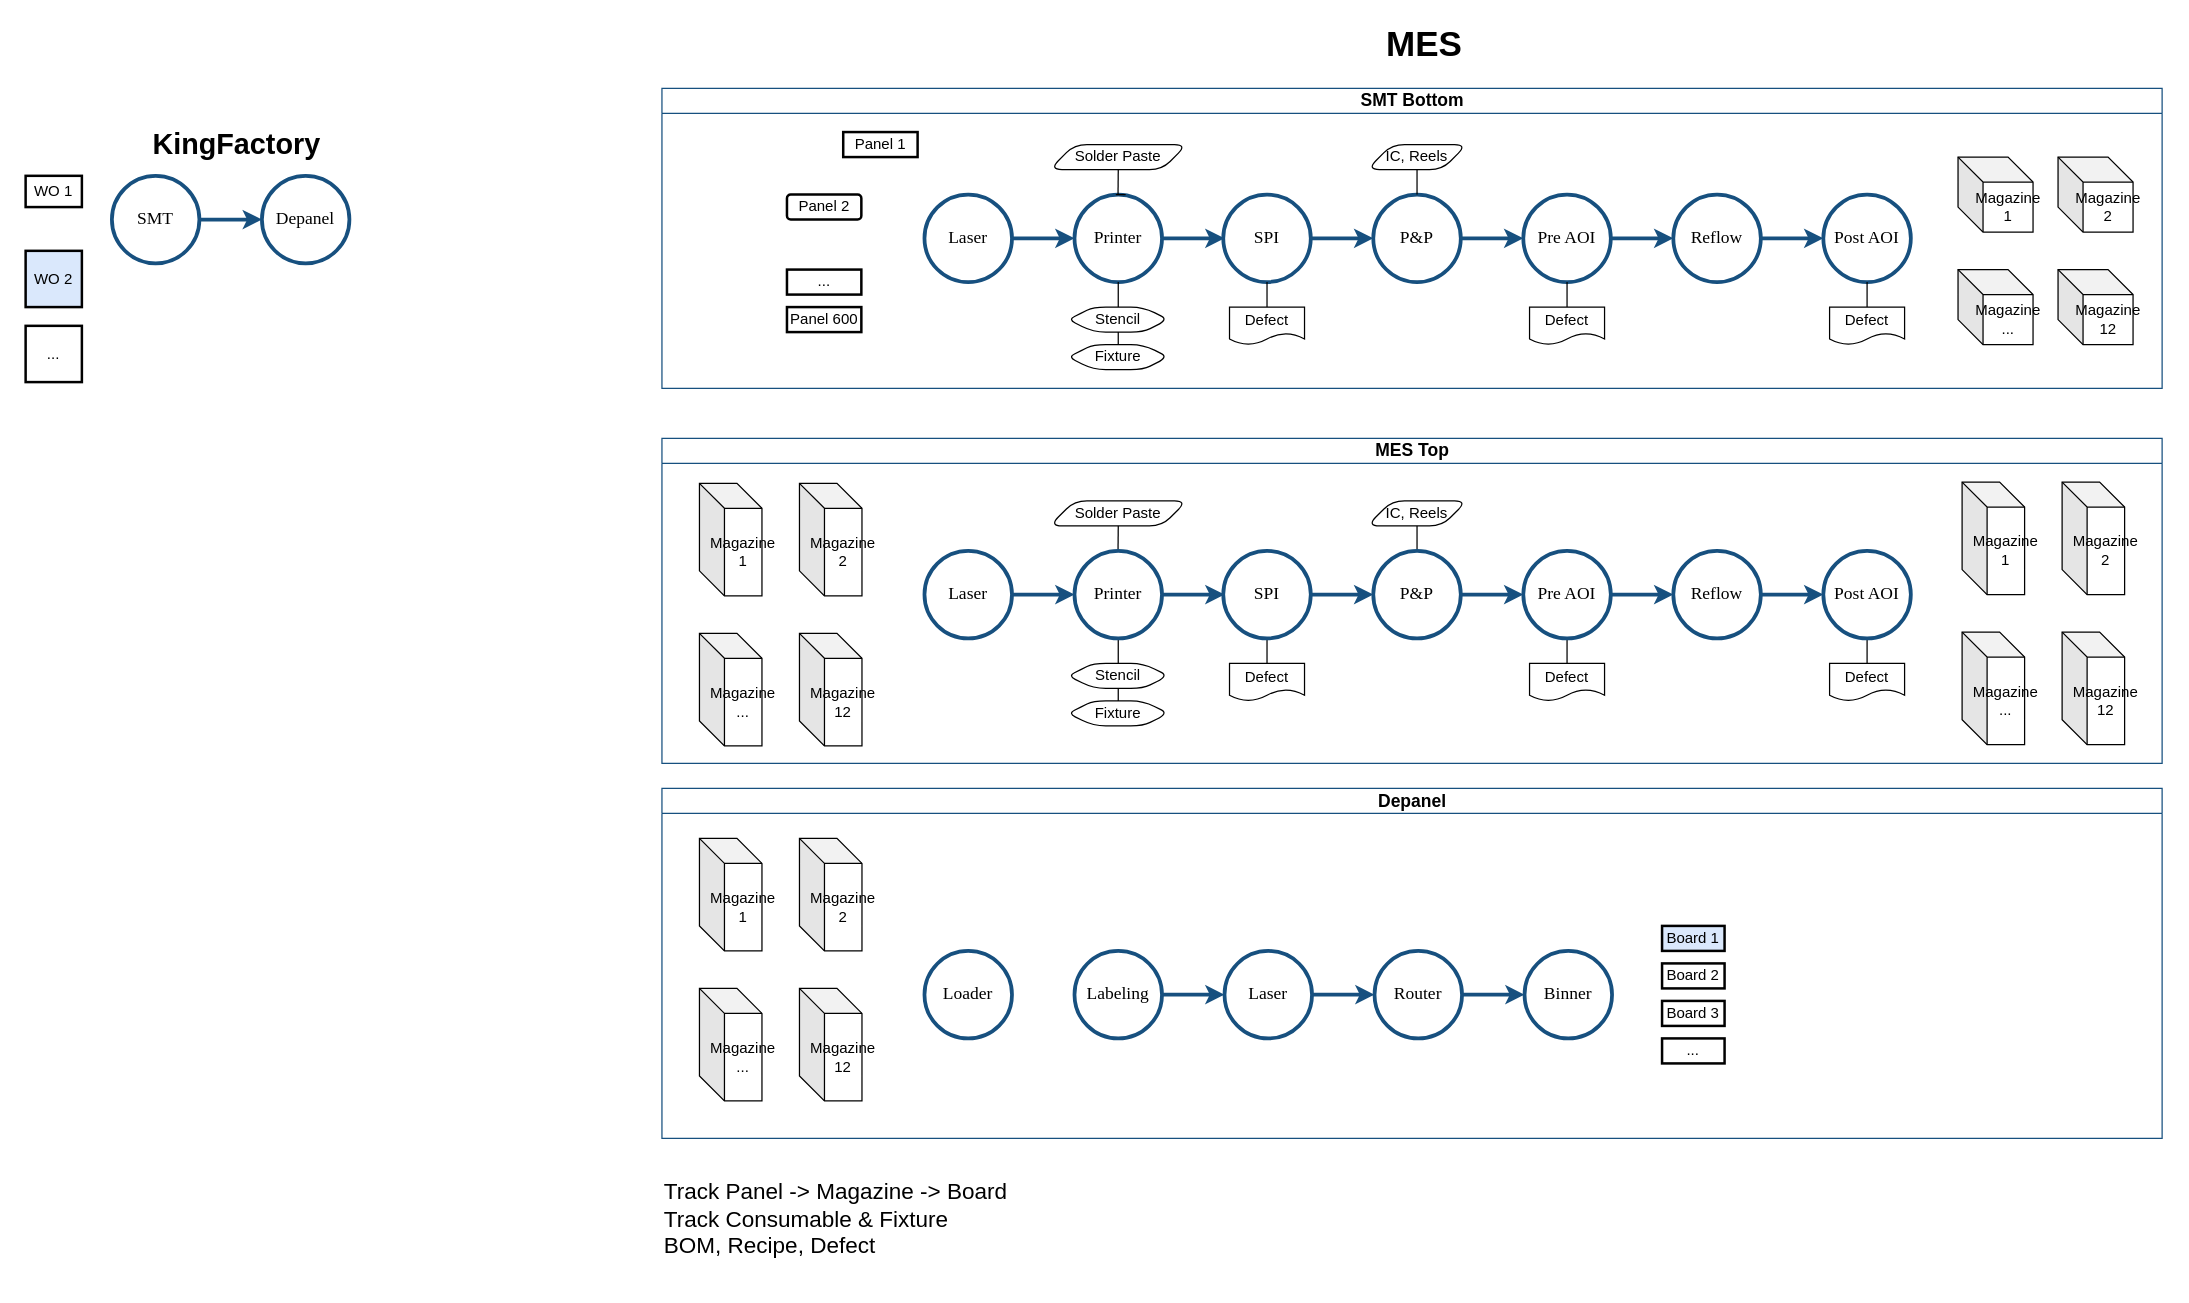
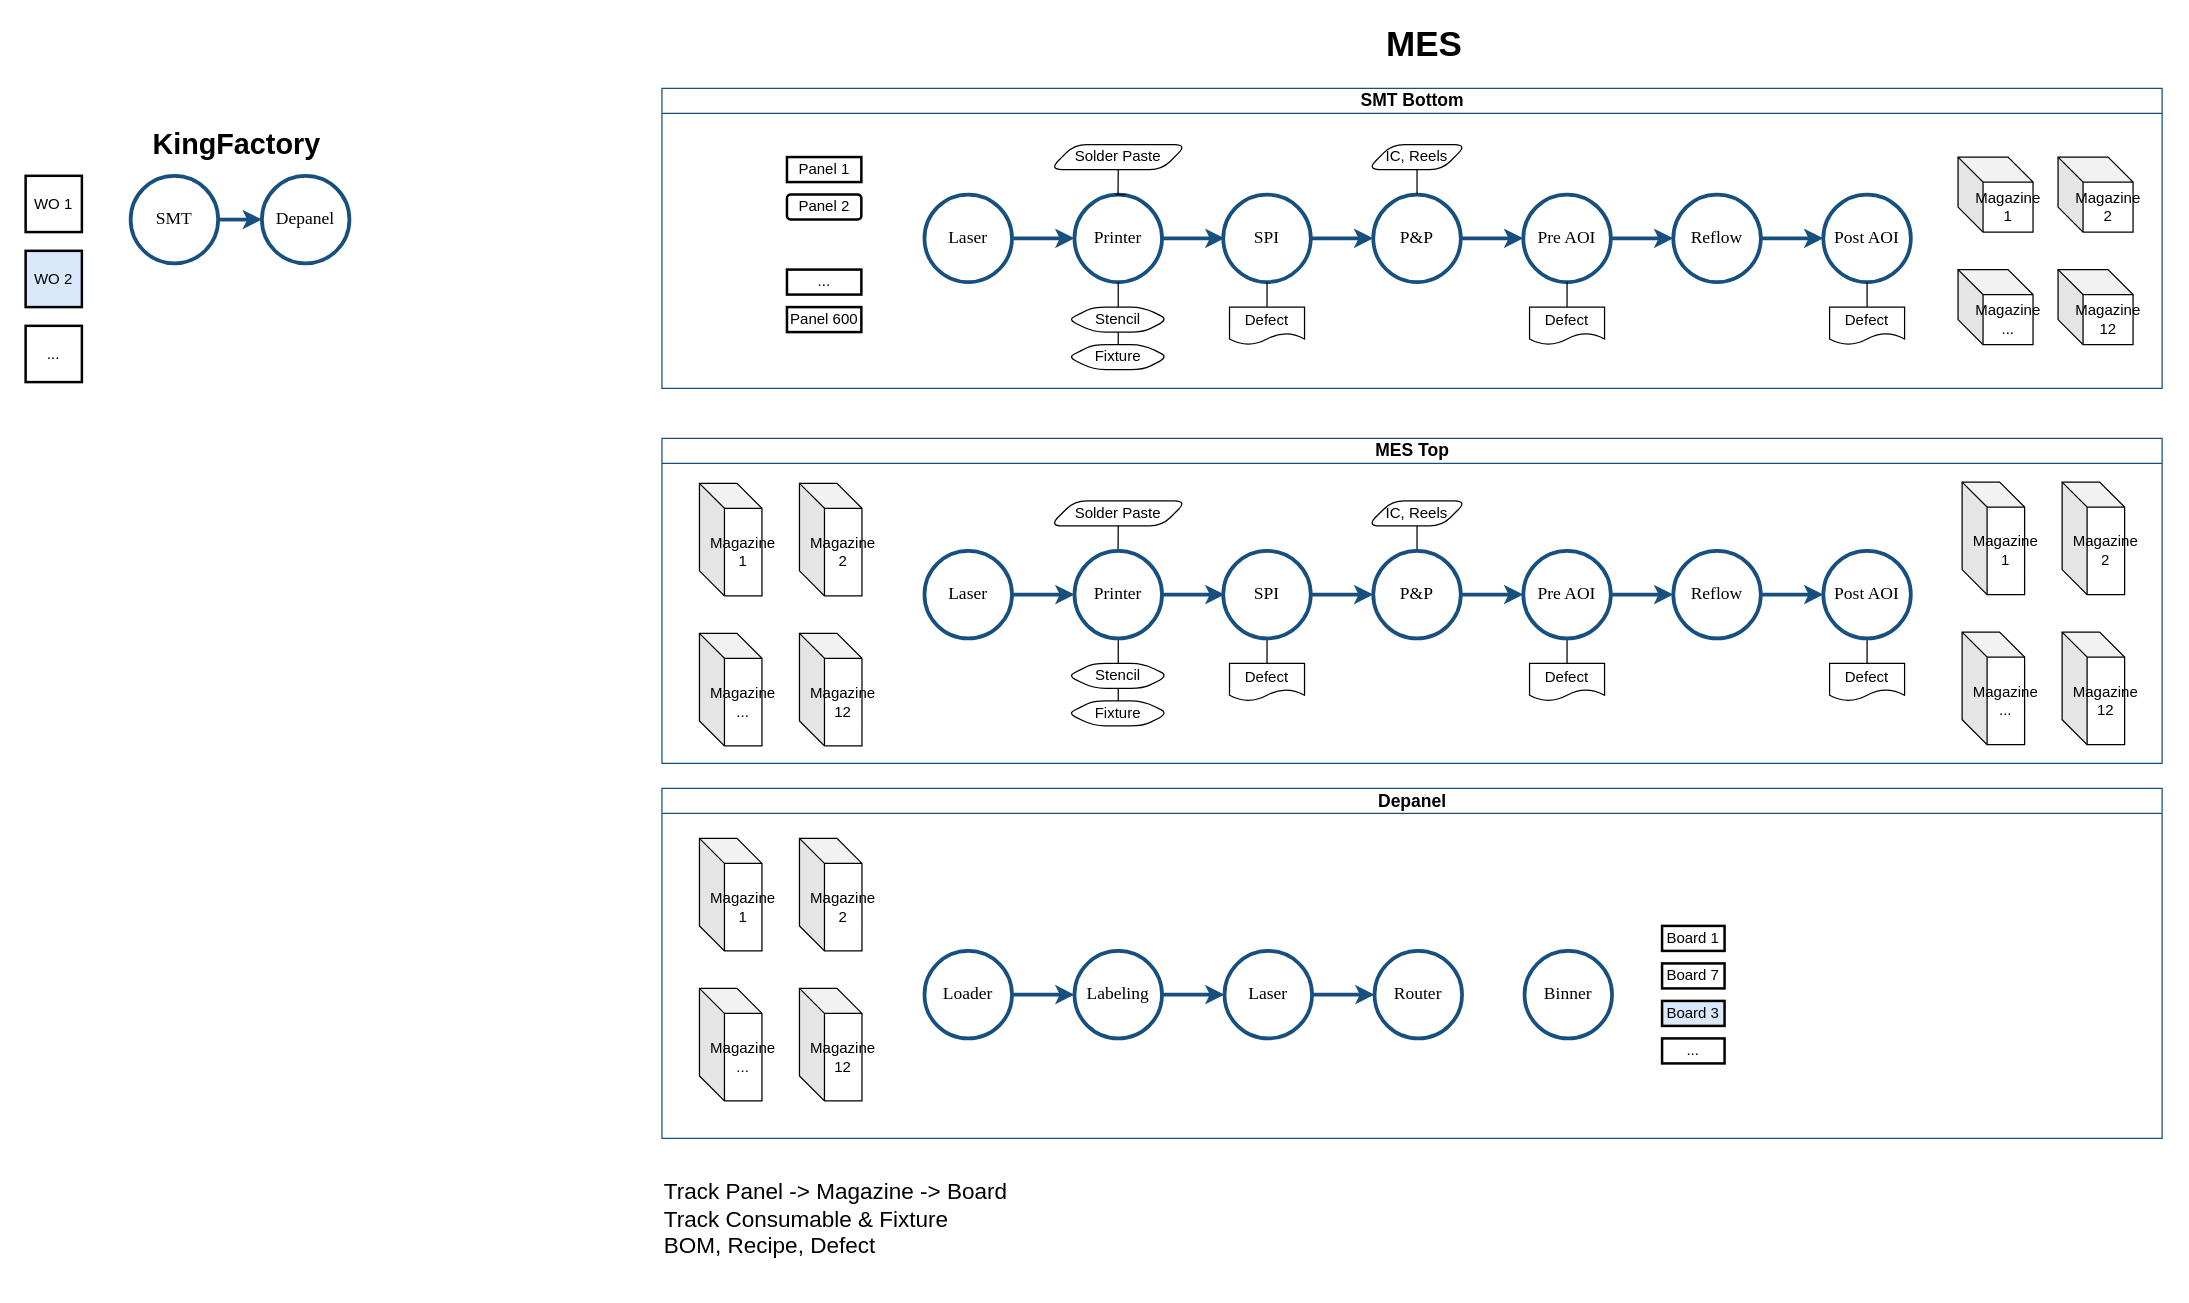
node "Panel 1": moved (880, 144) -> (824, 169)
node "WO 1": size 56x31 -> 56x56
node "SMT": moved (156, 219) -> (174, 219)
node "Board 1": fillcolor #dae8fc -> #ffffff
node "Board 2": label "Board 2" -> "Board 7"
edge "Loader" -> "Labeling": added
edge "Router" -> "Binner": removed
node "Board 3": fillcolor #ffffff -> #dae8fc
